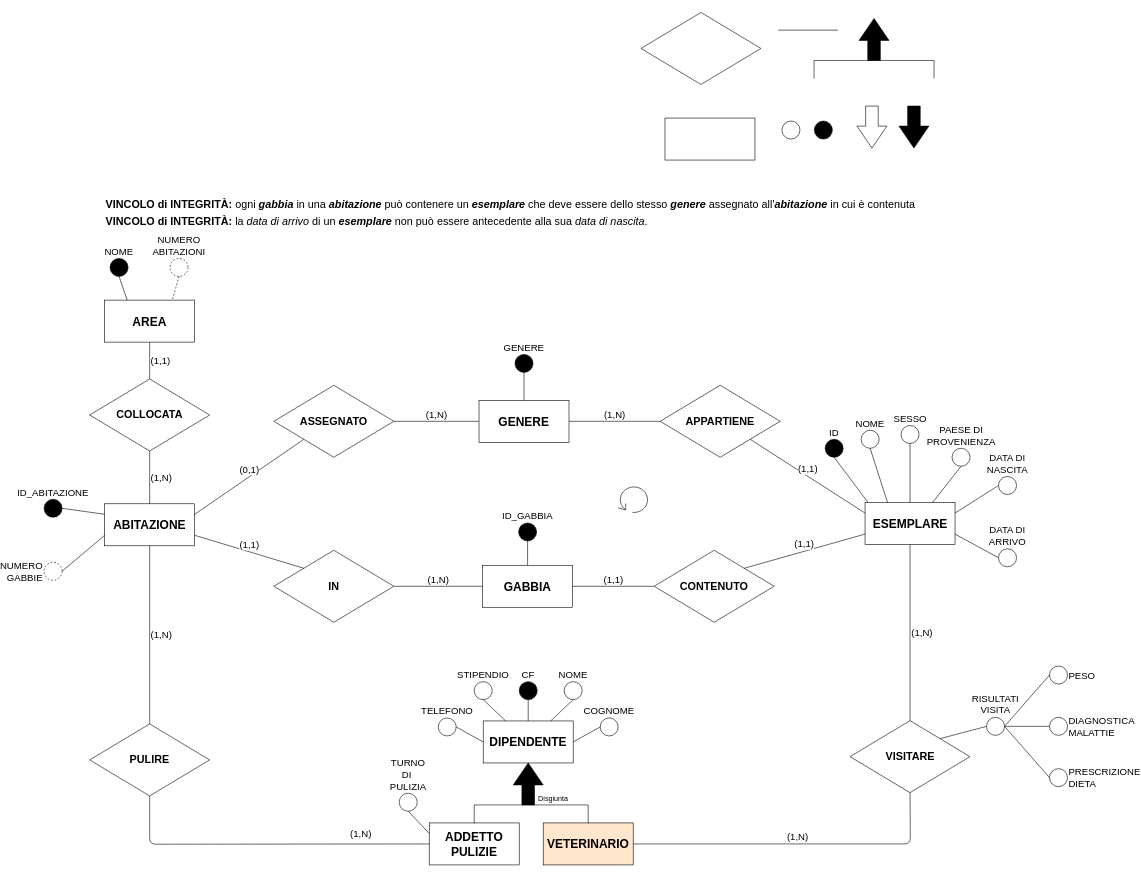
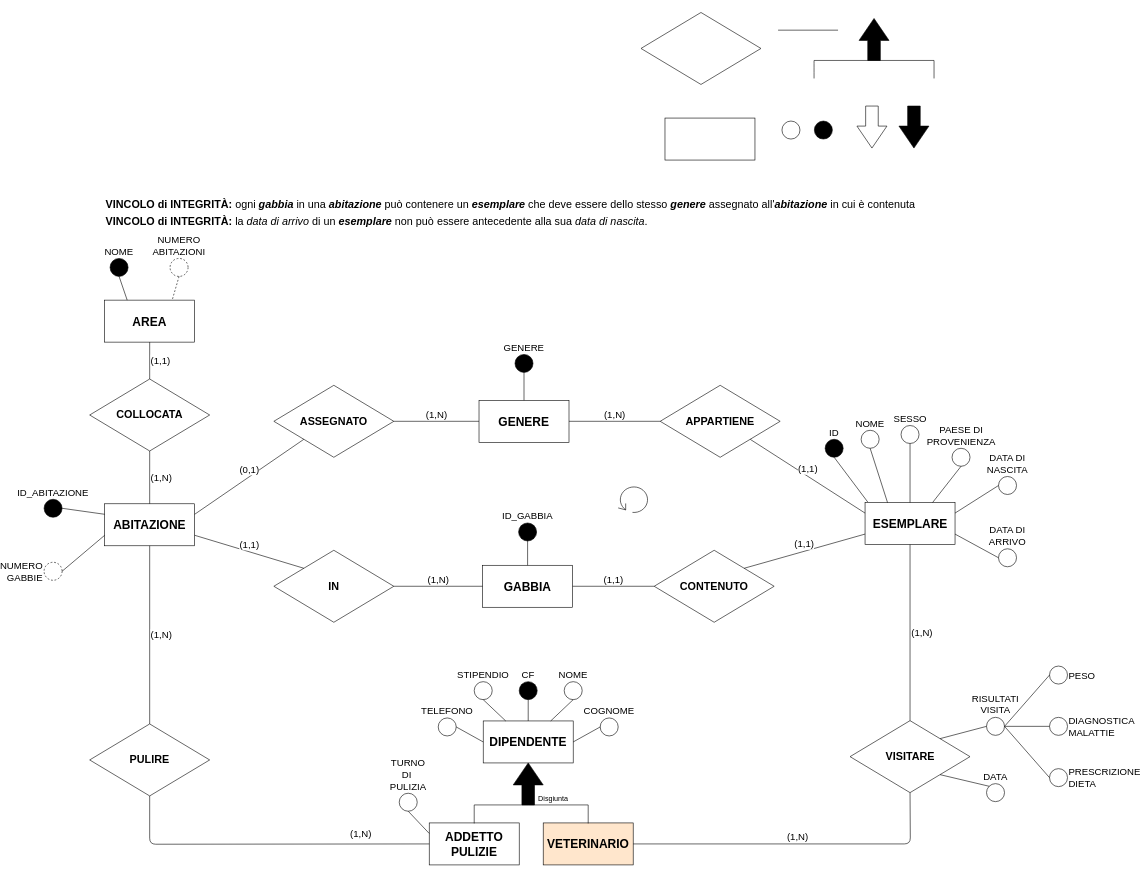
edge "VISITARE" -- "DATA": added
node "DATA": added
